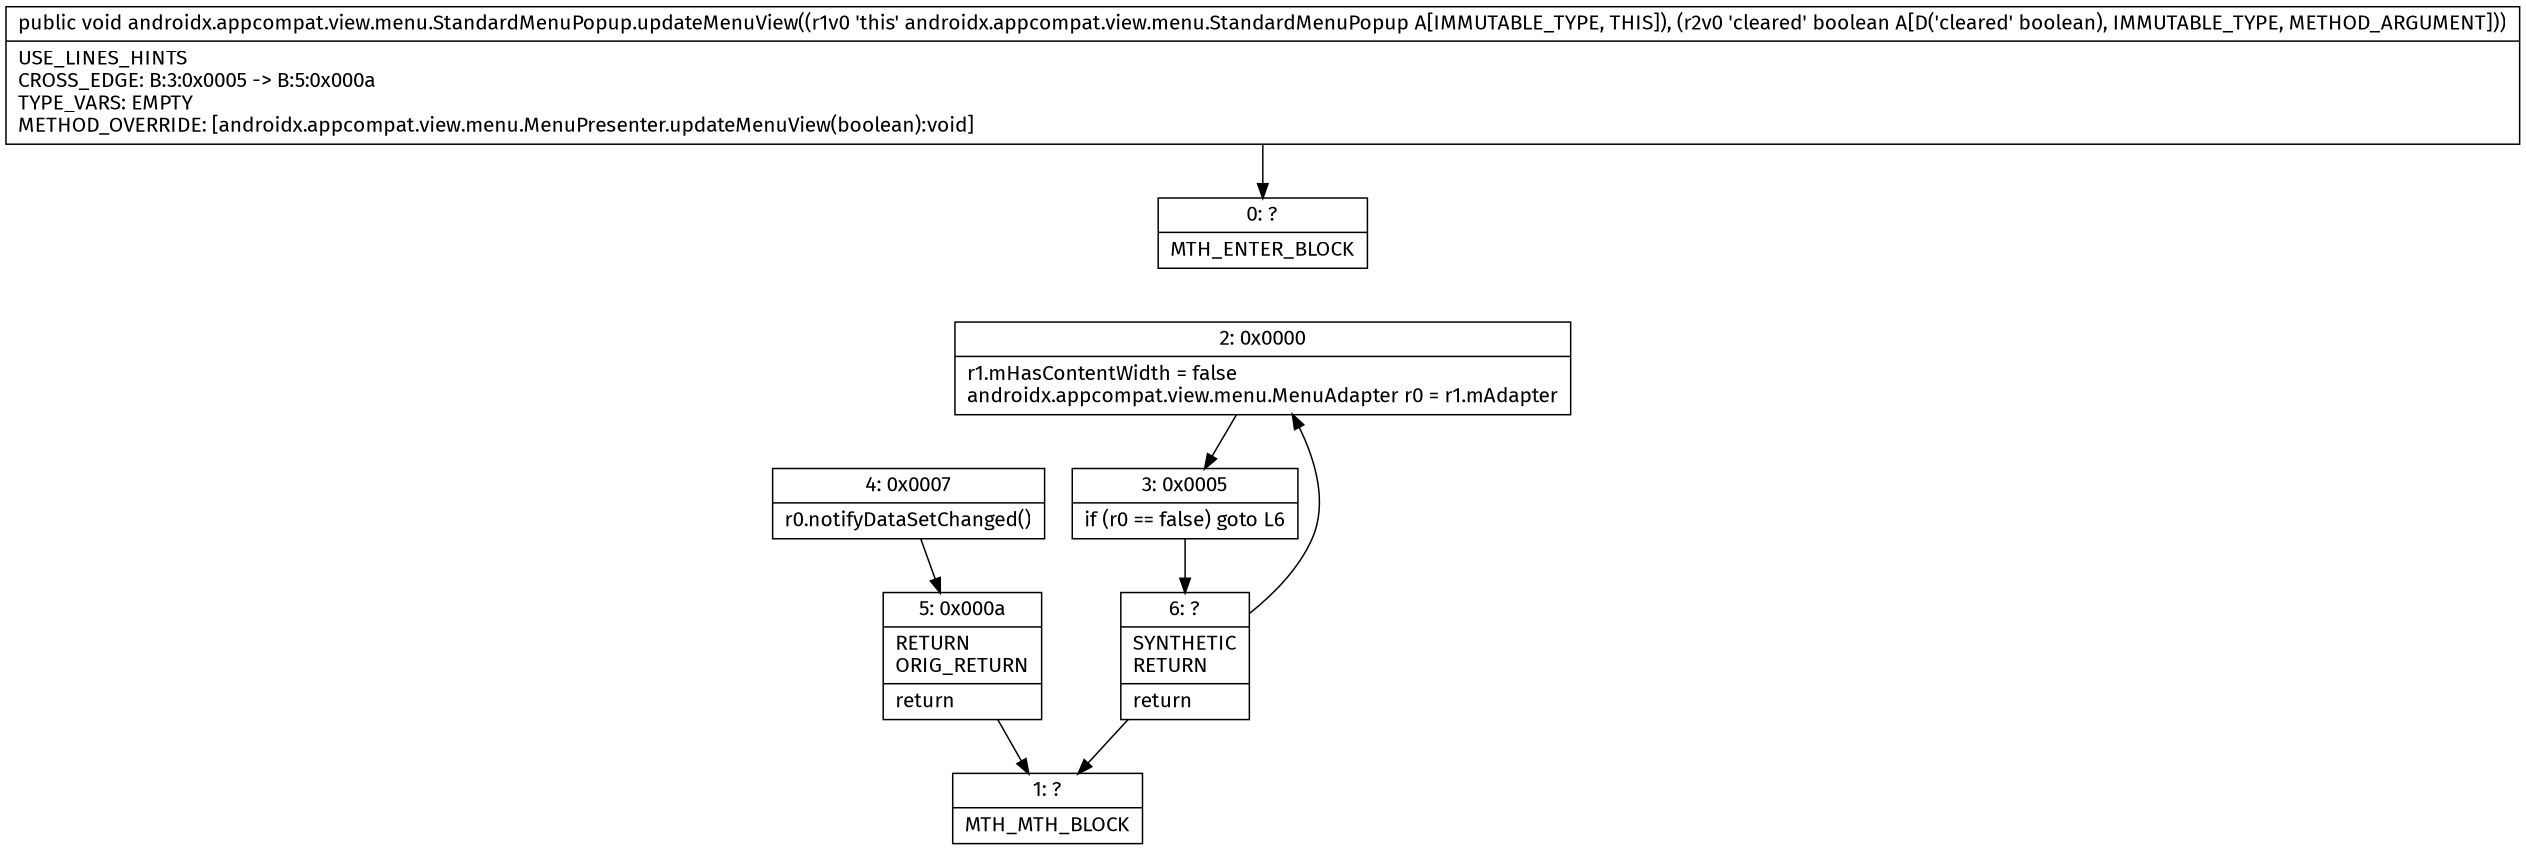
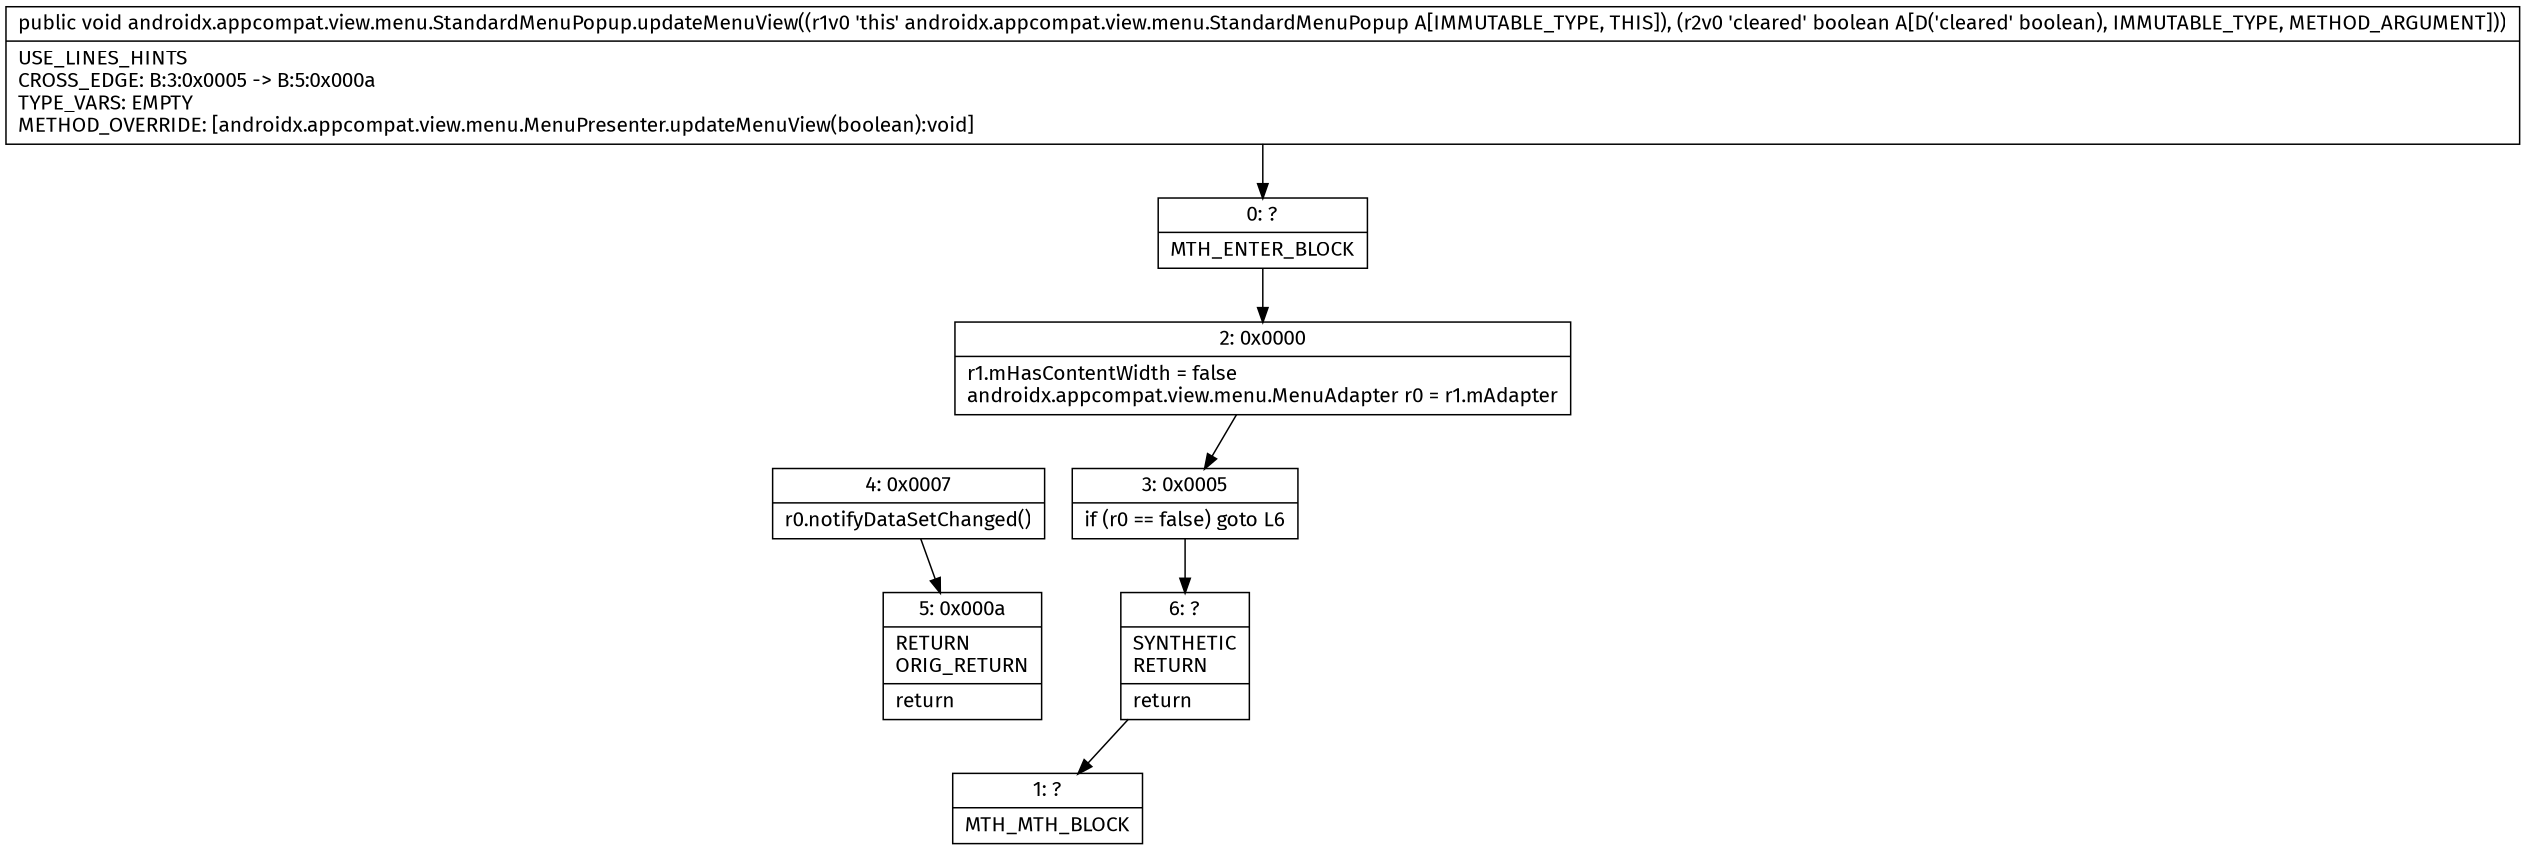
edge "6: ?" -> "2: 0x0000": now "0: ?" -> "2: 0x0000"
edge "5: 0x000a" -> "1: ?": removed
